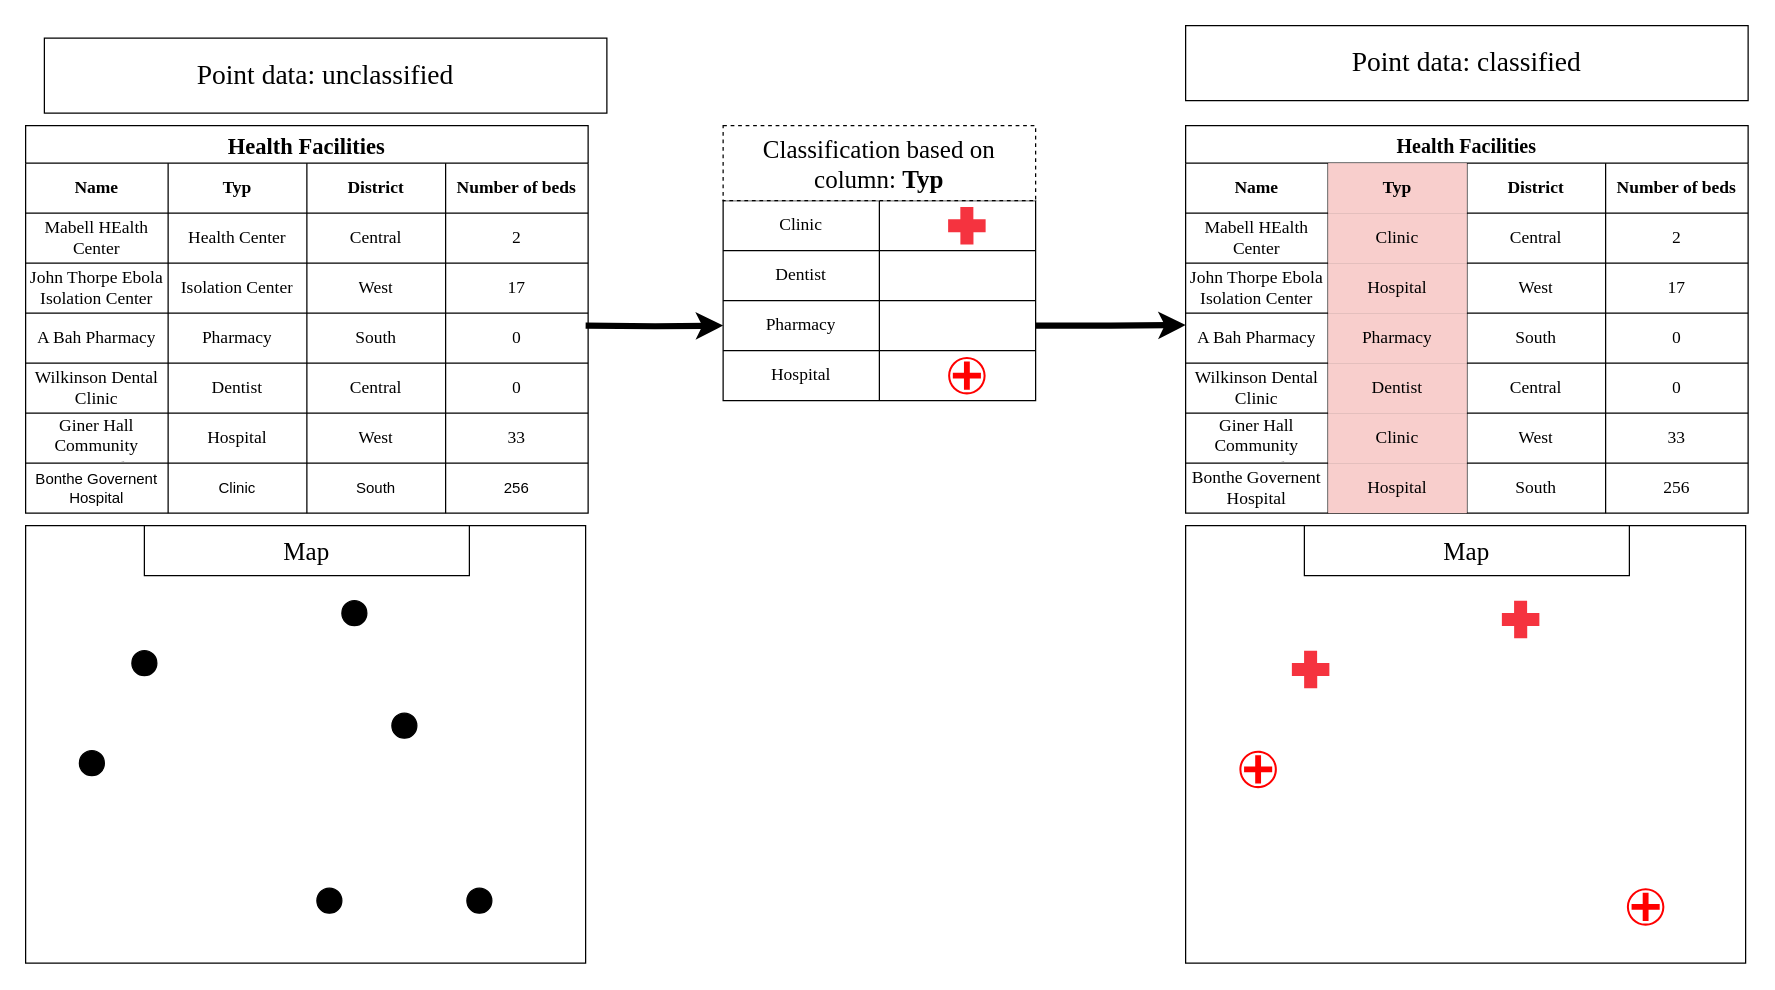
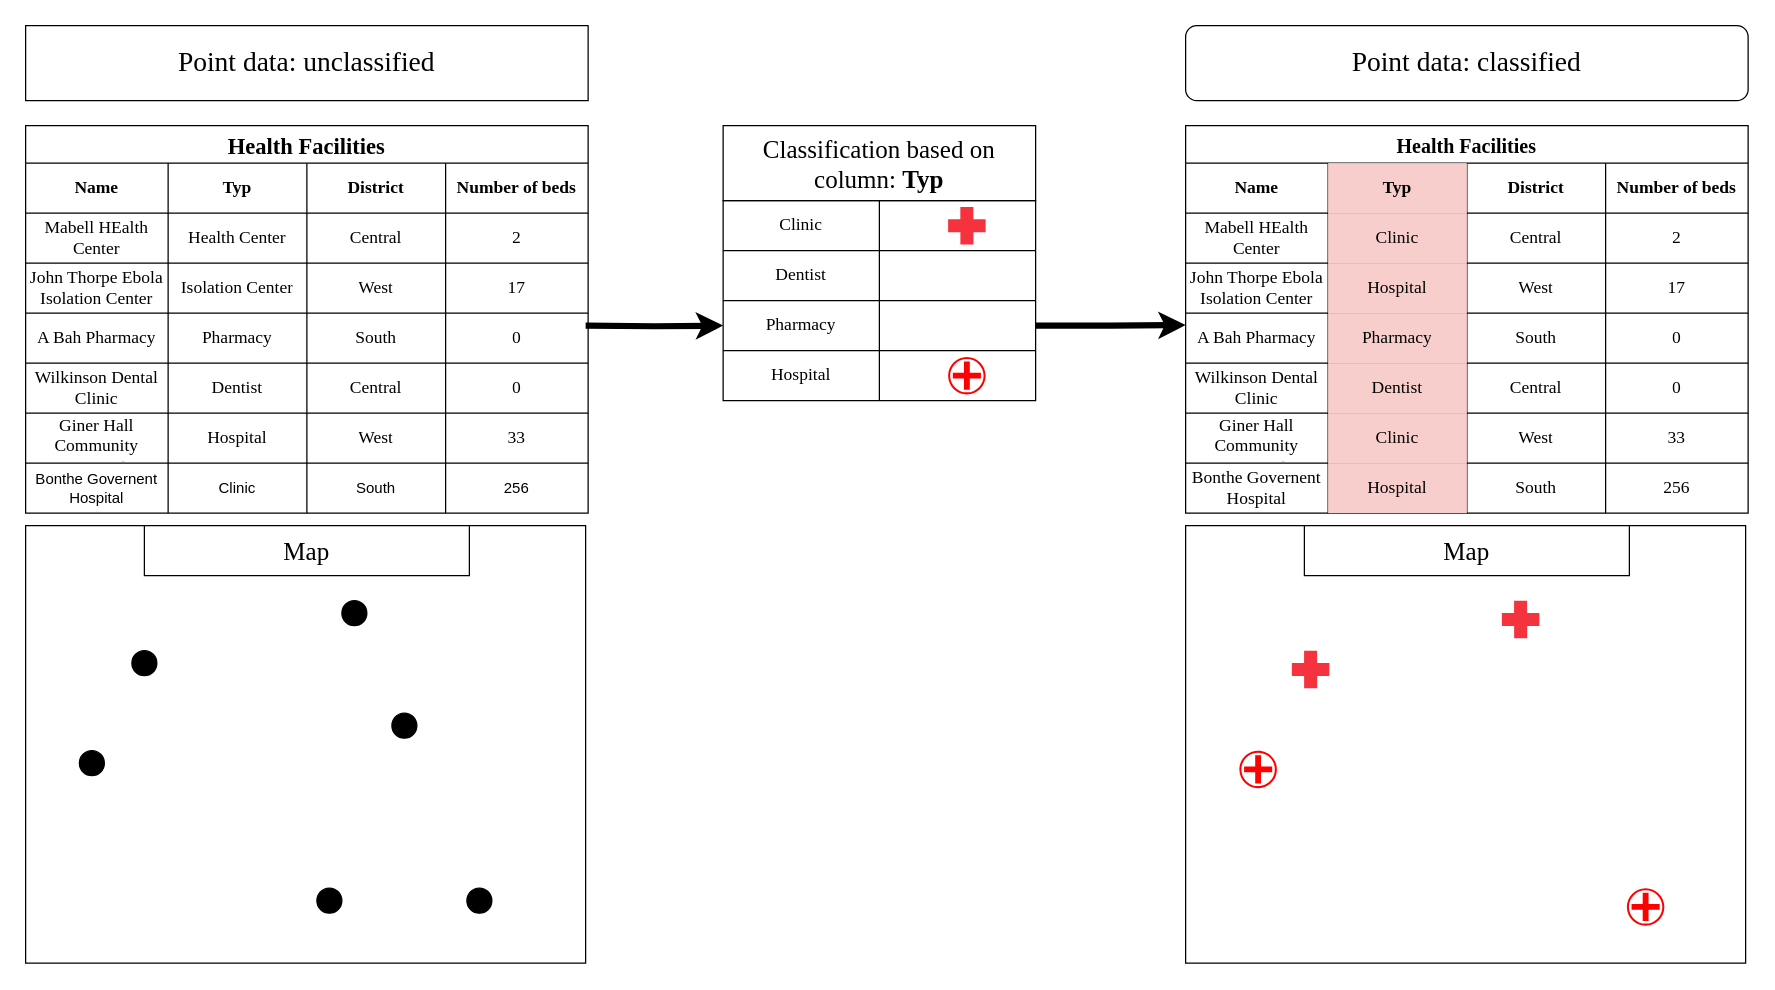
node "Point data: classified": shape rectangle -> rounded rectangle
node "Point data: unclassified": moved (326, 76) -> (307, 63)
node "Classification based on column: Typ": style dashed -> solid
